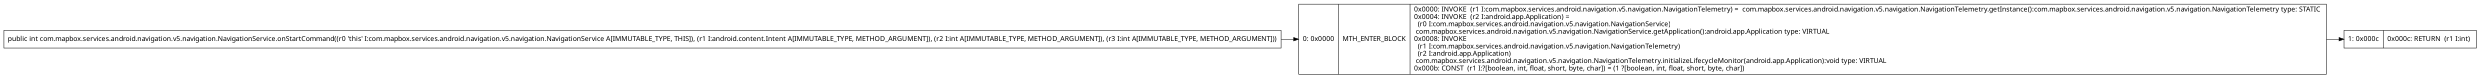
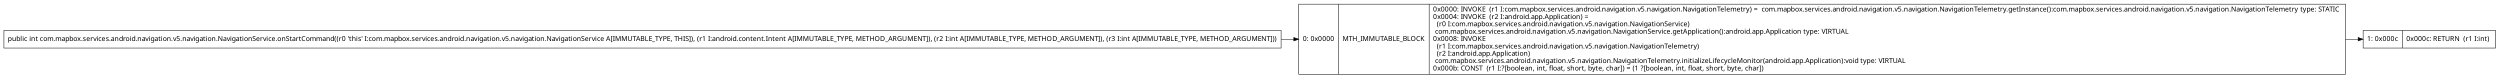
node "0: 0x0000": text "MTH_ENTER_BLOCK" -> "MTH_IMMUTABLE_BLOCK"
